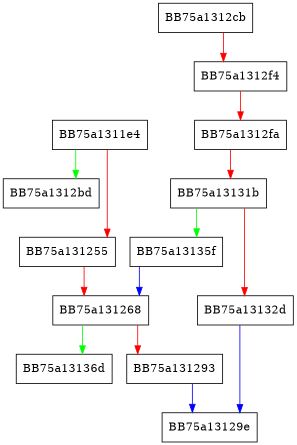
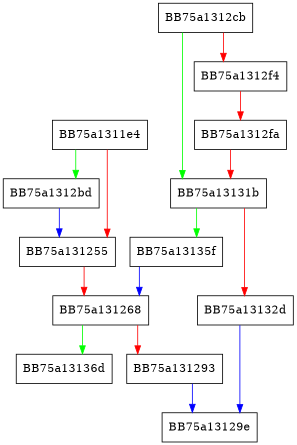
edge "BB75a1312cb" -> "BB75a13131b": added
edge "BB75a1312bd" -> "BB75a131255": added
